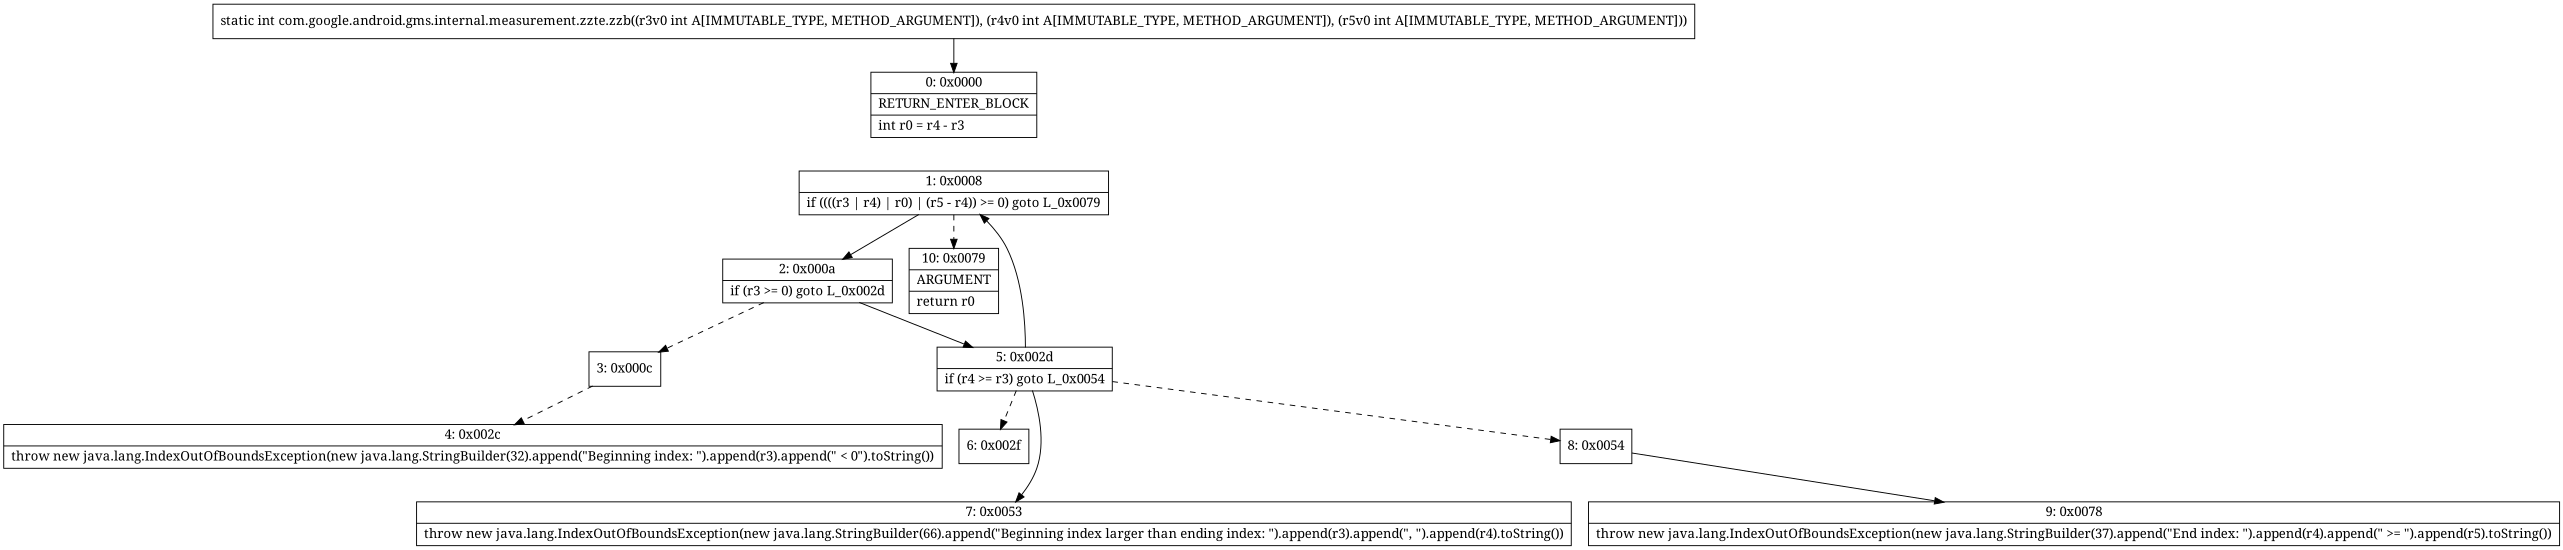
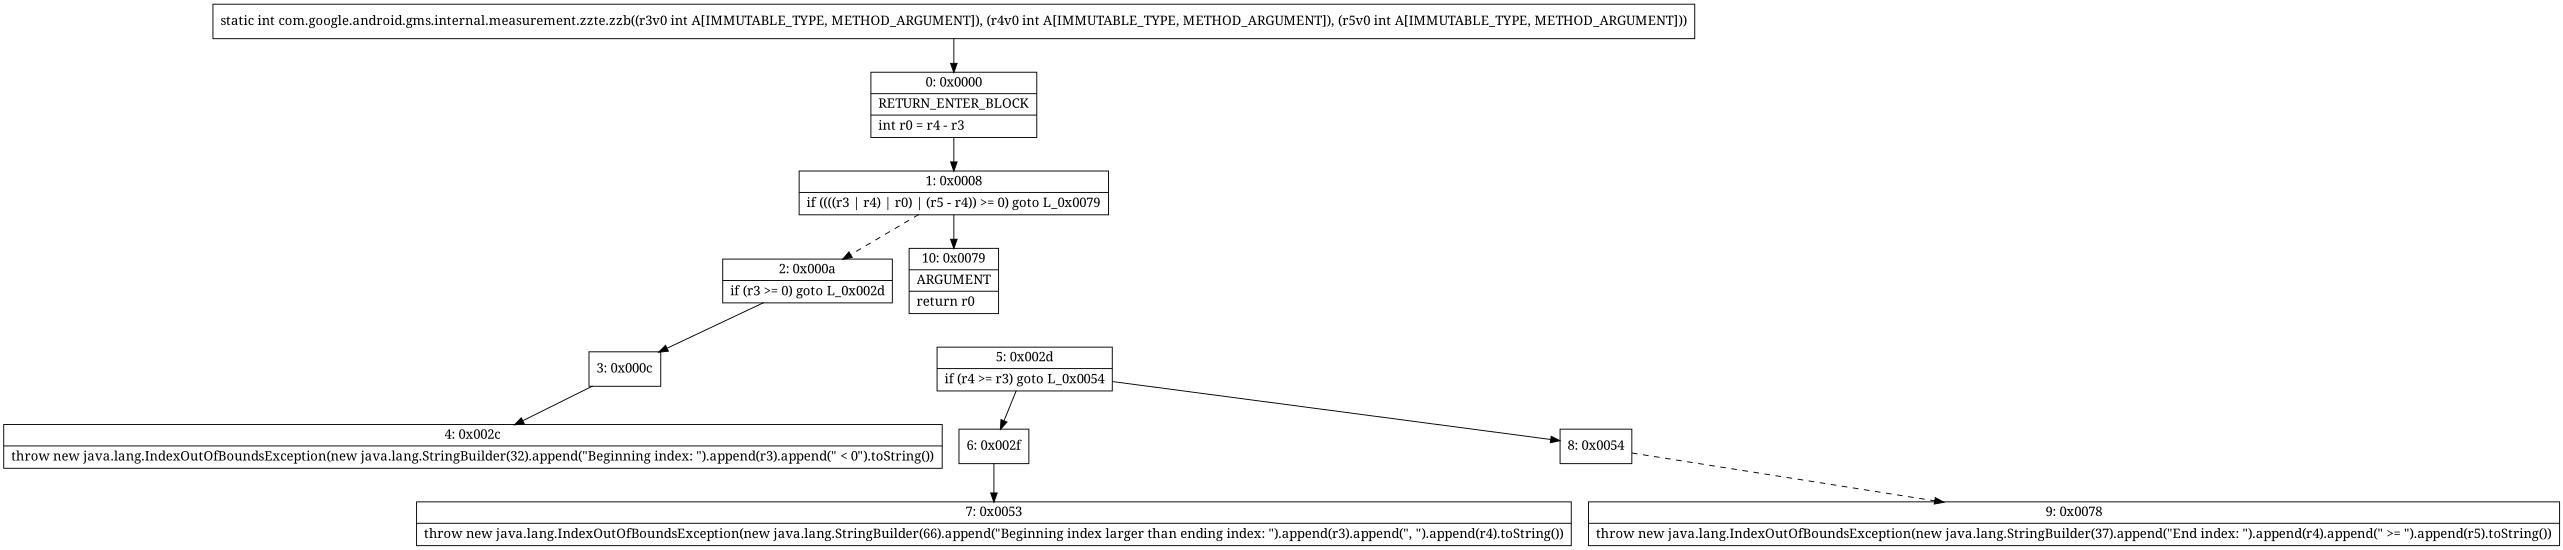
edge "1: 0x0008" -> "10: 0x0079": style dashed -> solid
edge "1: 0x0008" -> "2: 0x000a": style solid -> dashed
edge "5: 0x002d" -> "1: 0x0008": now "0: 0x0000" -> "1: 0x0008"
edge "2: 0x000a" -> "5: 0x002d": removed
edge "2: 0x000a" -> "3: 0x000c": style dashed -> solid
edge "3: 0x000c" -> "4: 0x002c": style dashed -> solid
edge "5: 0x002d" -> "6: 0x002f": style dashed -> solid
edge "5: 0x002d" -> "8: 0x0054": style dashed -> solid
edge "5: 0x002d" -> "7: 0x0053": now "6: 0x002f" -> "7: 0x0053"
edge "8: 0x0054" -> "9: 0x0078": style solid -> dashed
